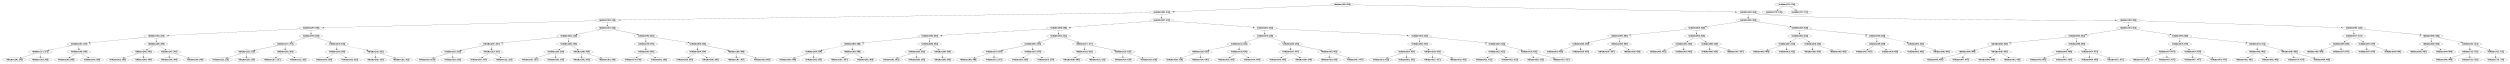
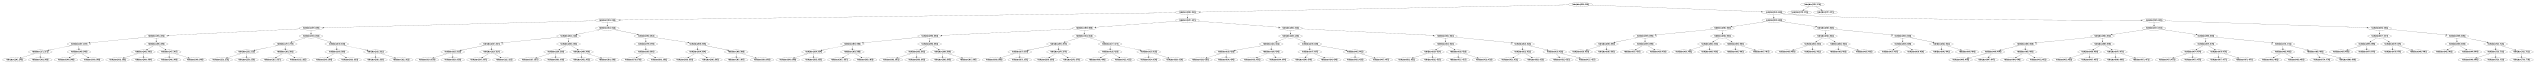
node "Node{data=[3867, 3867]}": added
